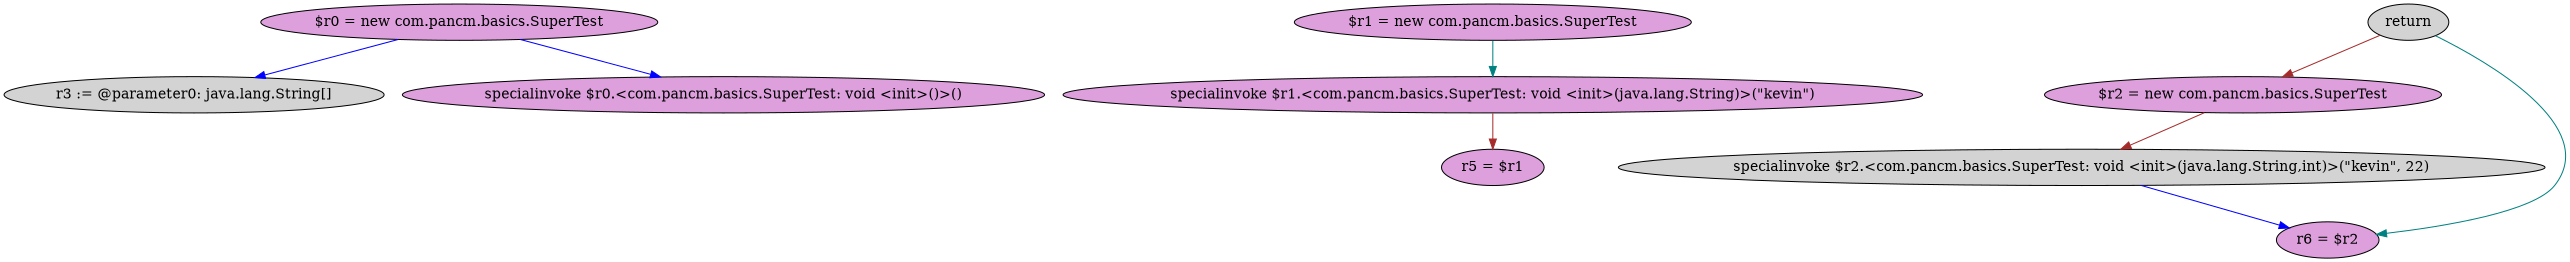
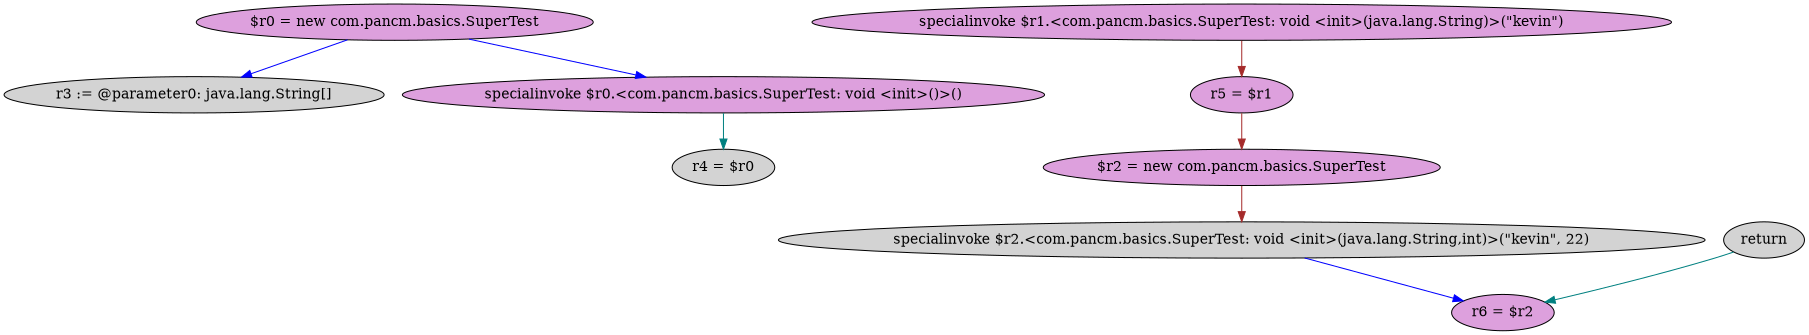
node "$r1 = new com.pancm.basics.SuperTest": removed
edge "return" -> "$r2 = new com.pancm.basics.SuperTest": now "r5 = $r1" -> "$r2 = new com.pancm.basics.SuperTest"
node "r4 = $r0": added
